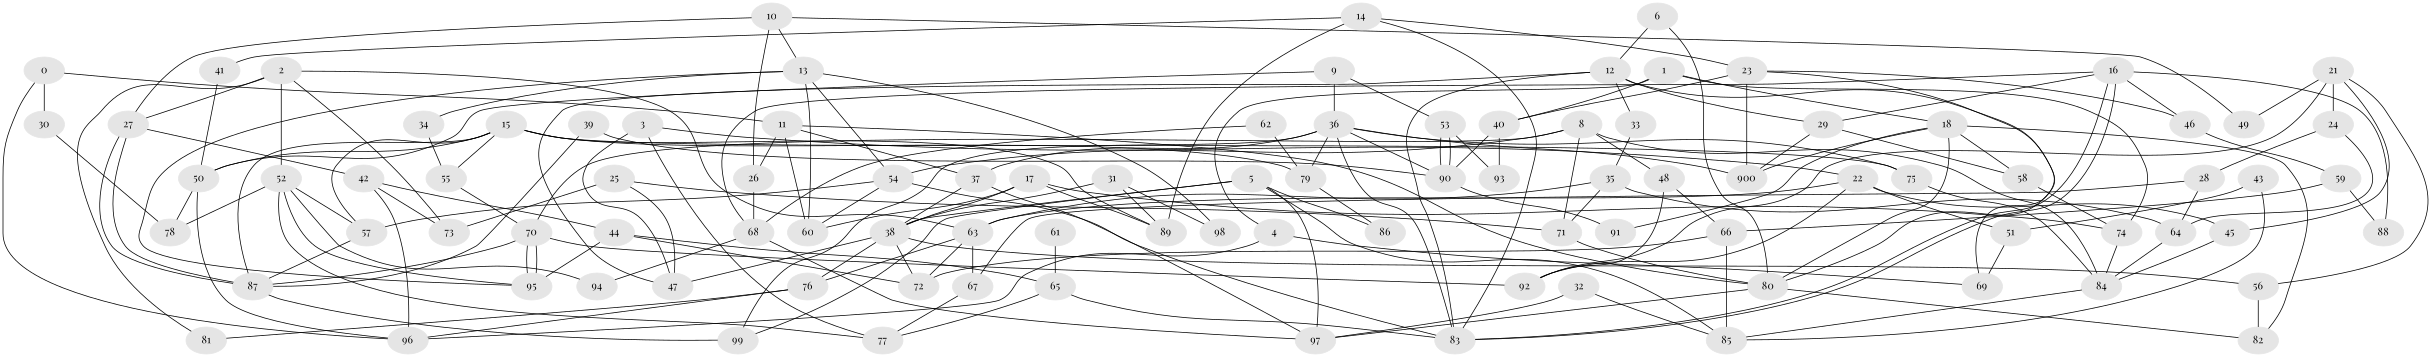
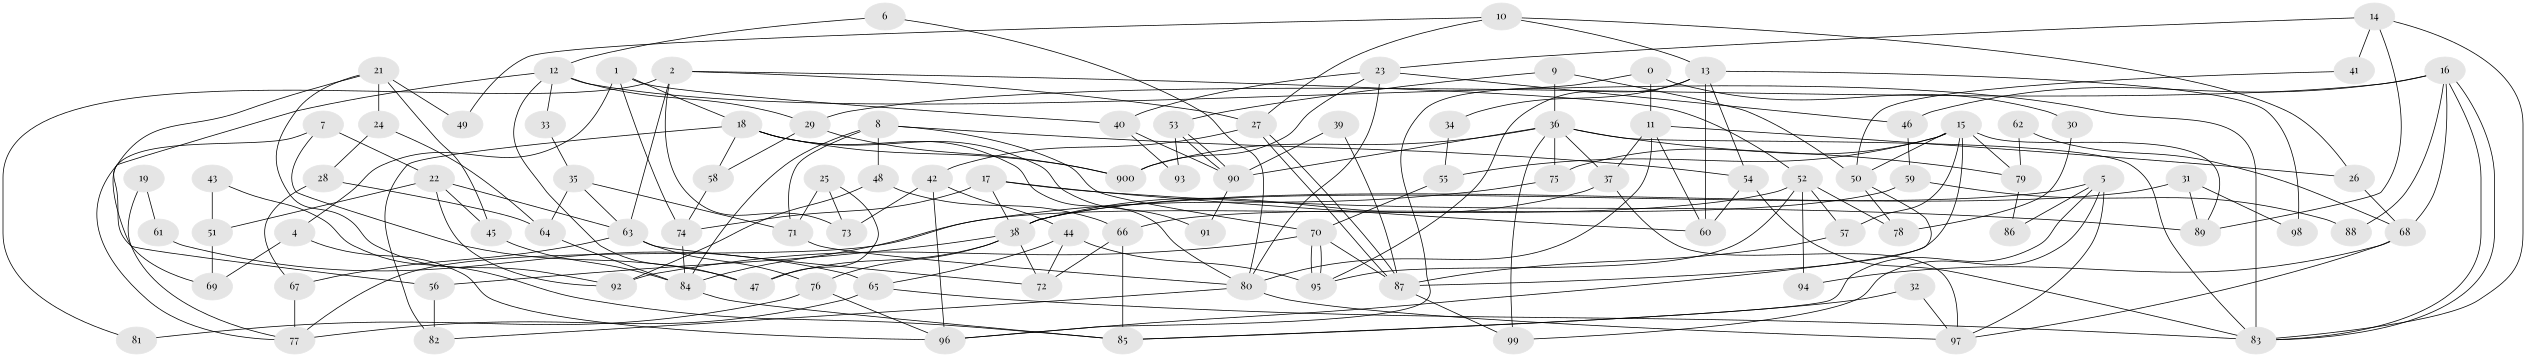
node "3": label "3" -> "7"
node "19": added
edge "54" -- "57": removed
